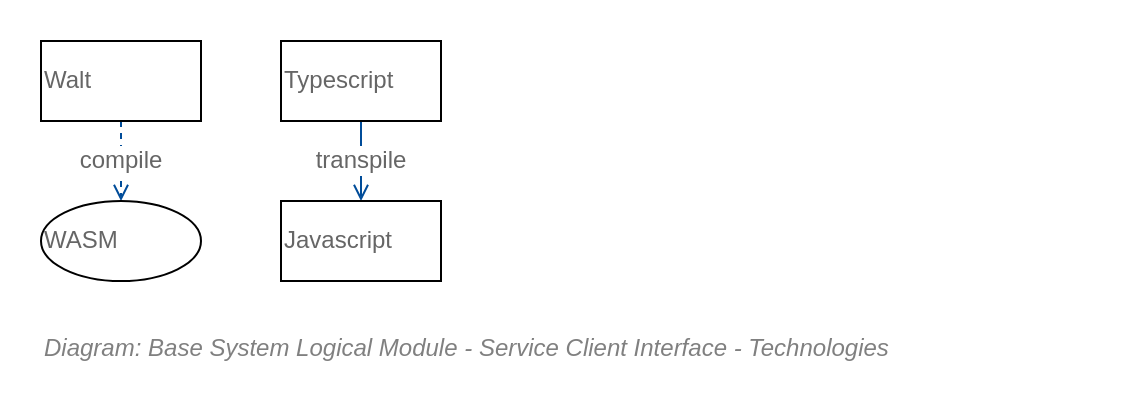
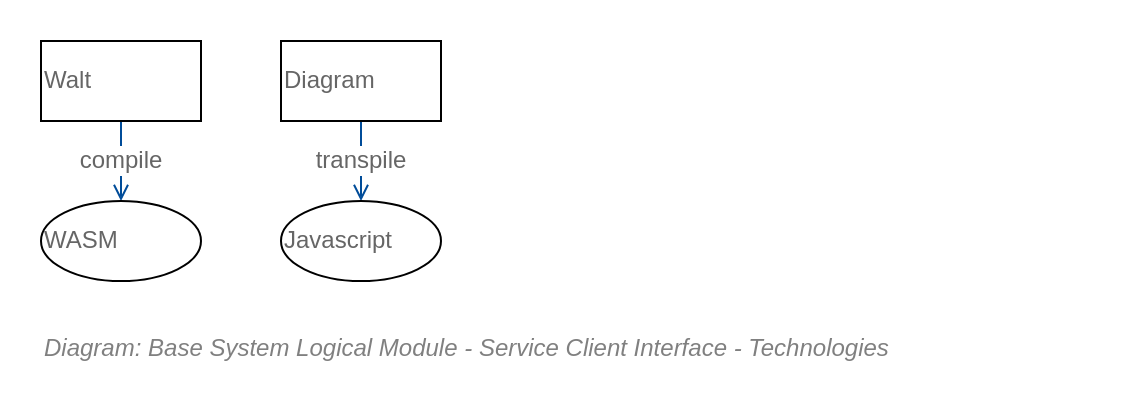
node "Typescript": label "Typescript" -> "Diagram"
edge "Walt" -> "WASM": style dashed -> solid
node "Javascript": shape rectangle -> ellipse
